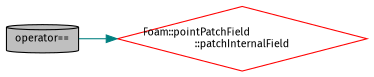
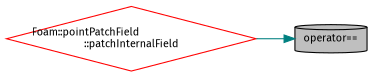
edge "operator==" -> "Foam::pointPatchField ::patchInternalField": reversed
